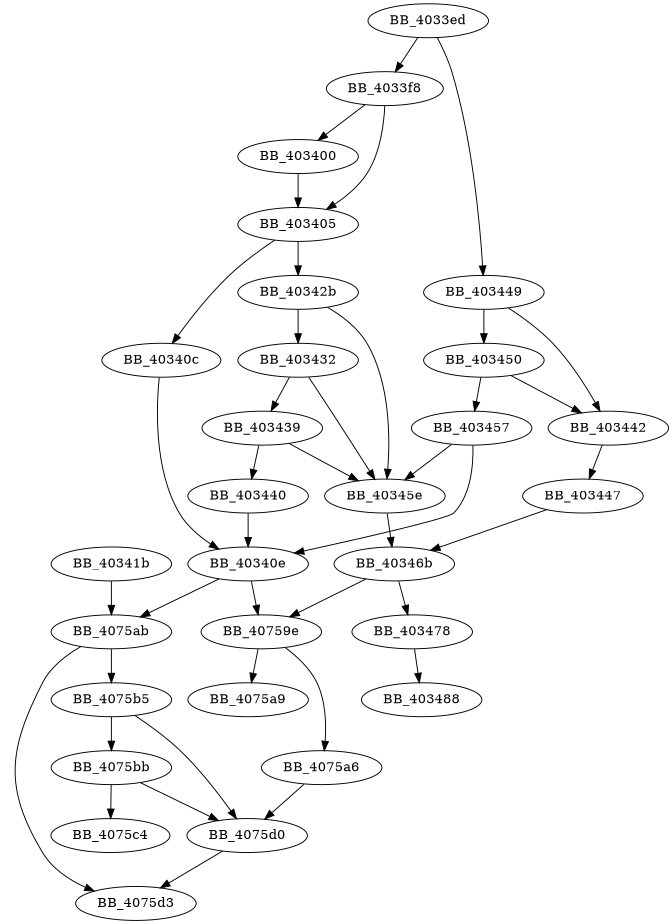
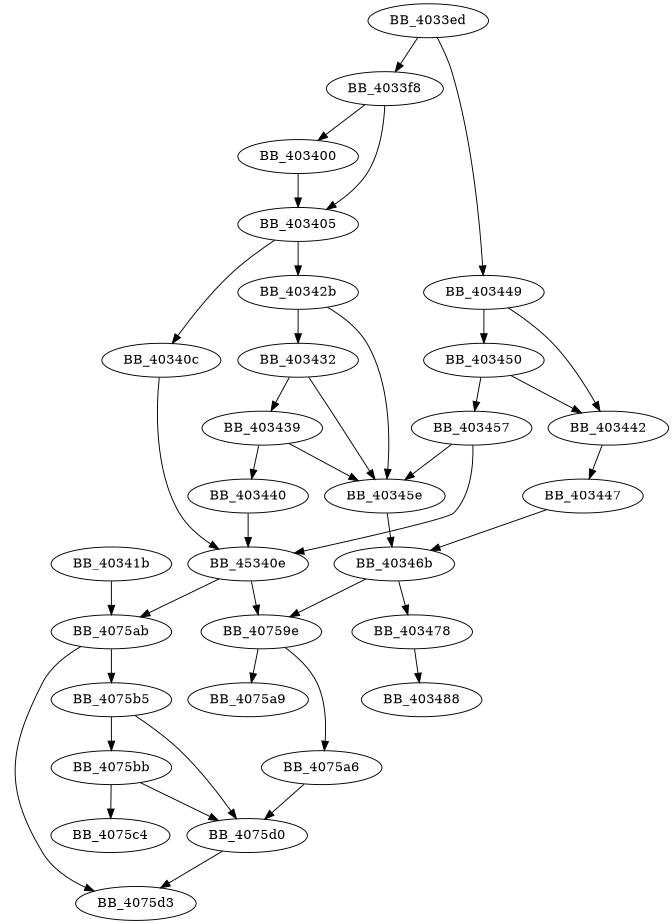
node "BB_40340e": label "BB_40340e" -> "BB_45340e"
